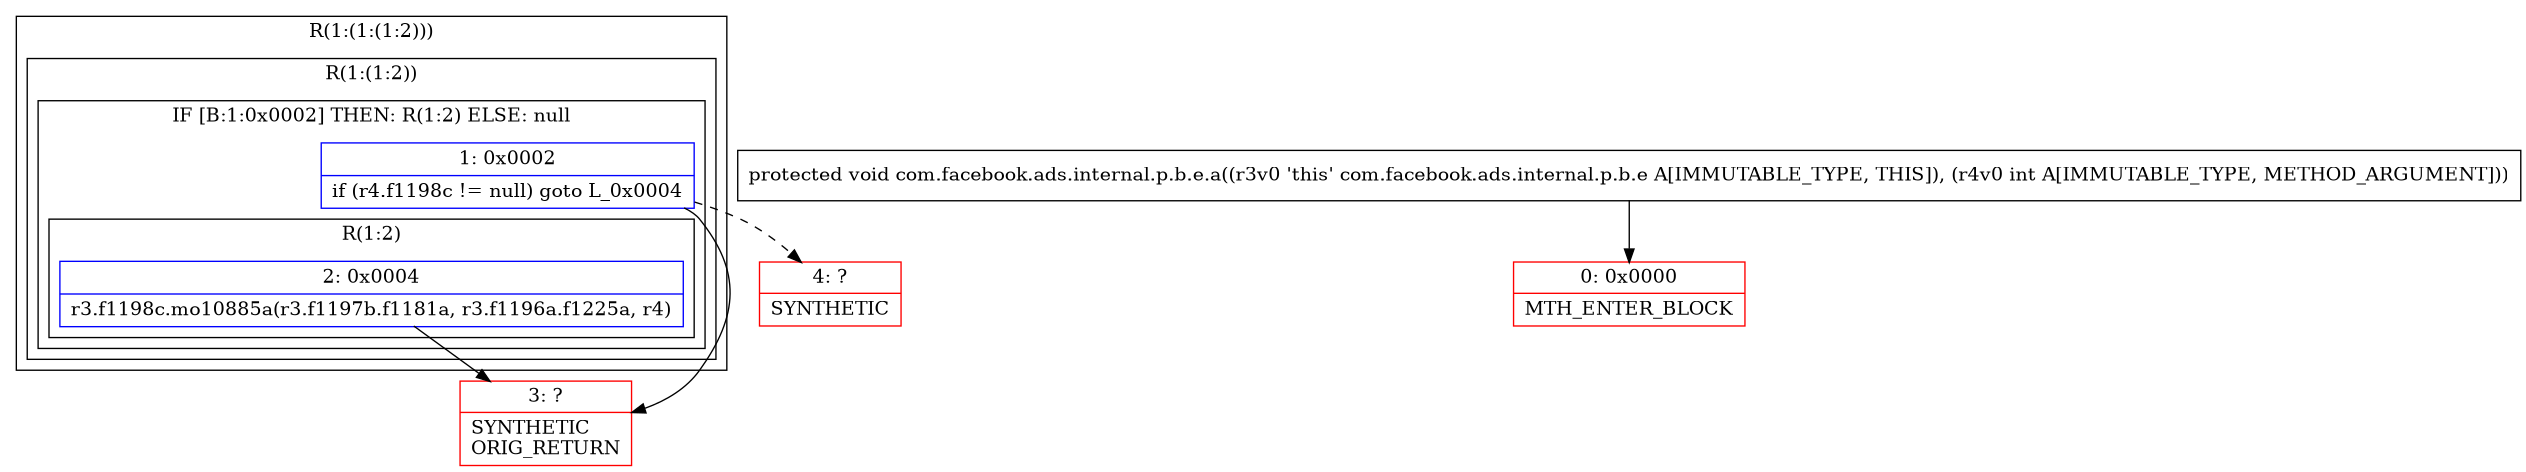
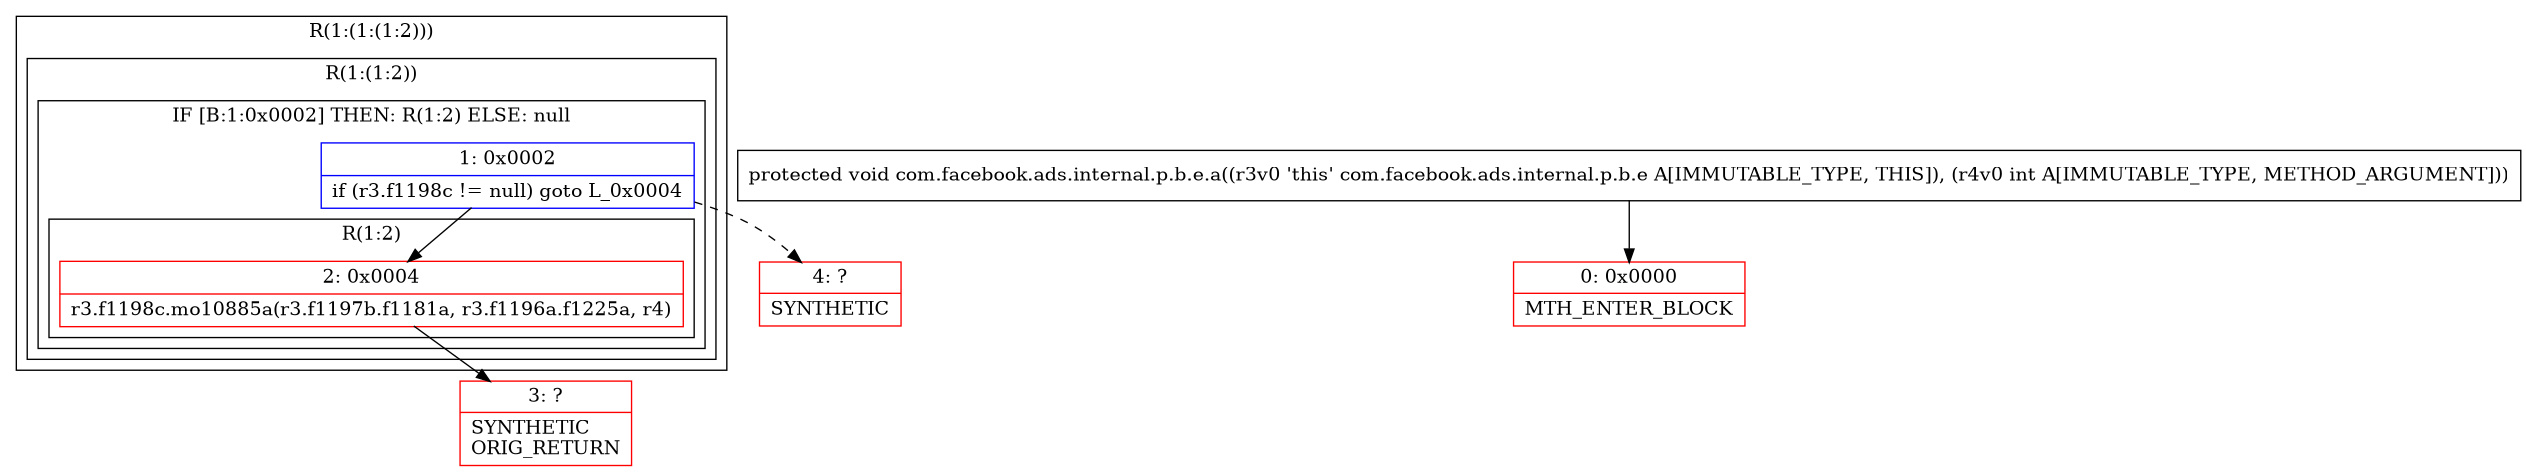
node "1: 0x0002": text "if (r4.f1198c != null) goto L_0x0004" -> "if (r3.f1198c != null) goto L_0x0004"
node "2: 0x0004": color blue -> red
edge "1: 0x0002" -> "3: ?": now "1: 0x0002" -> "2: 0x0004"
